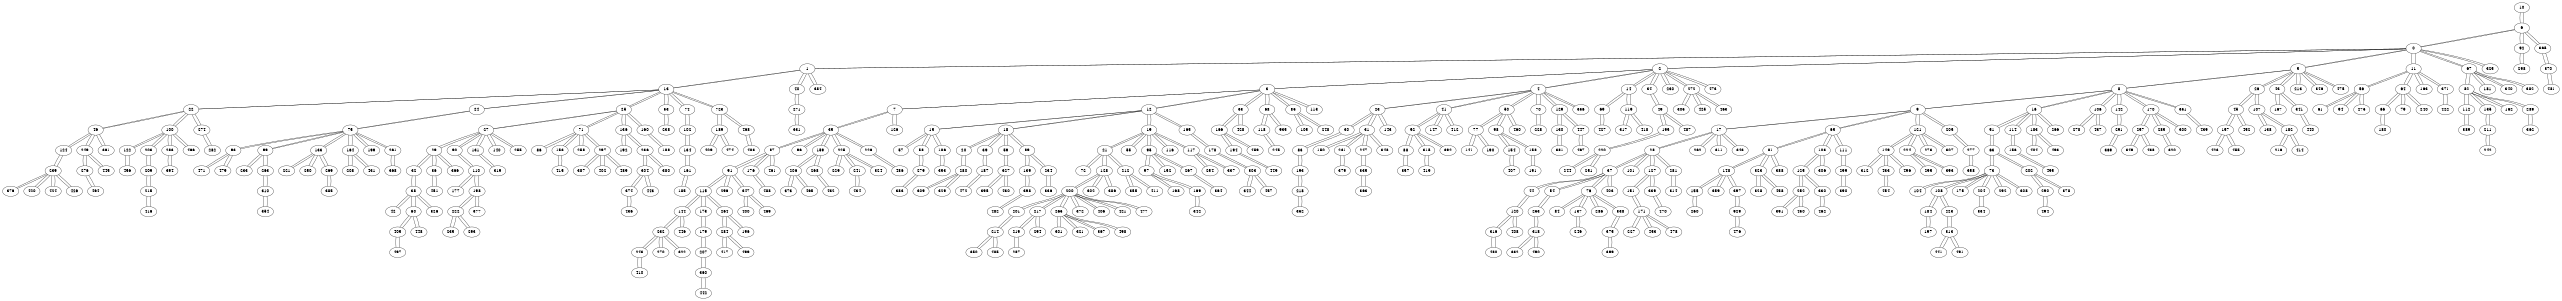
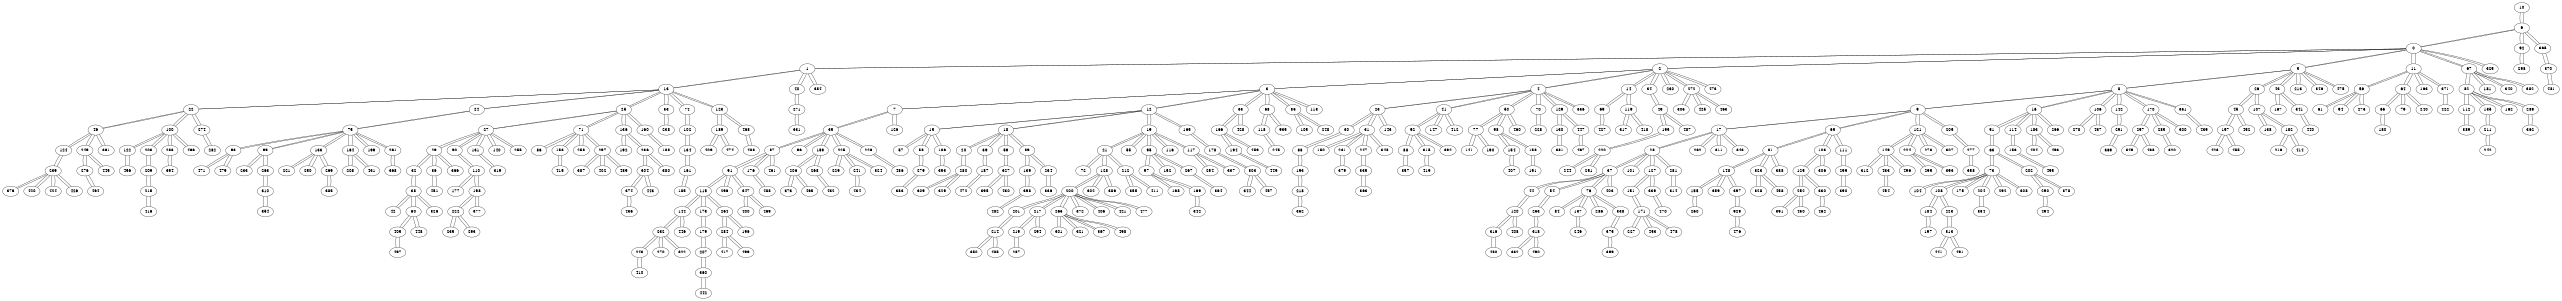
node "723": label "723" -> "123"
